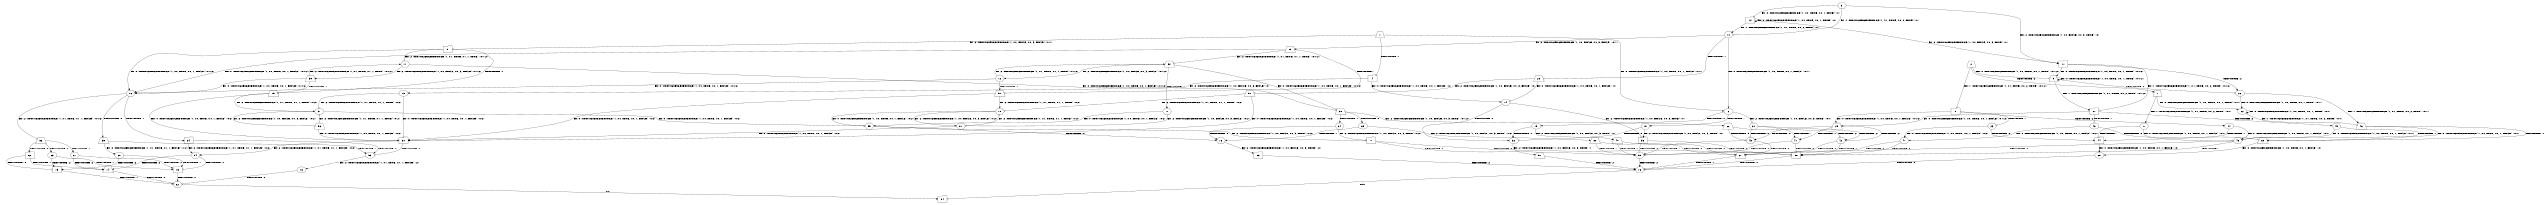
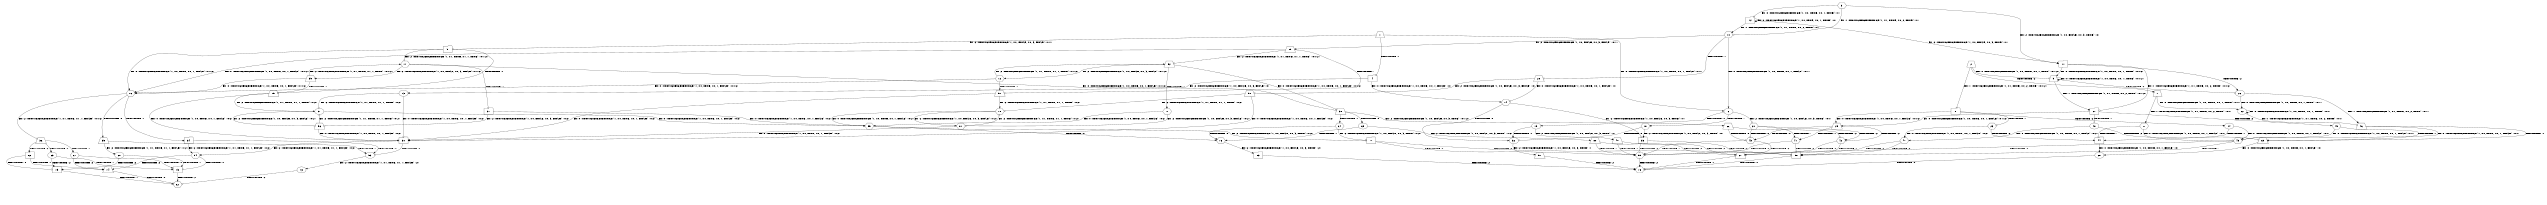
node "37": added
node "84": removed
